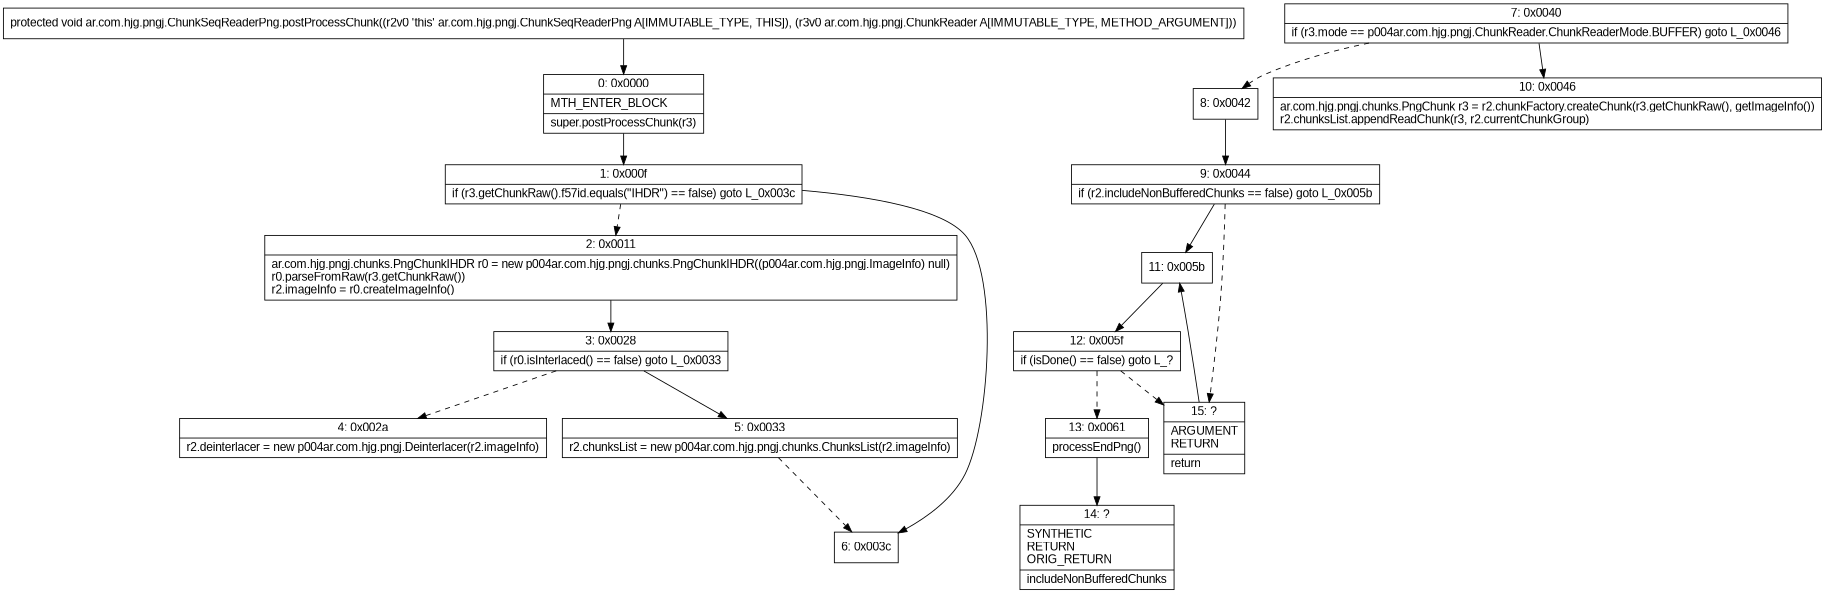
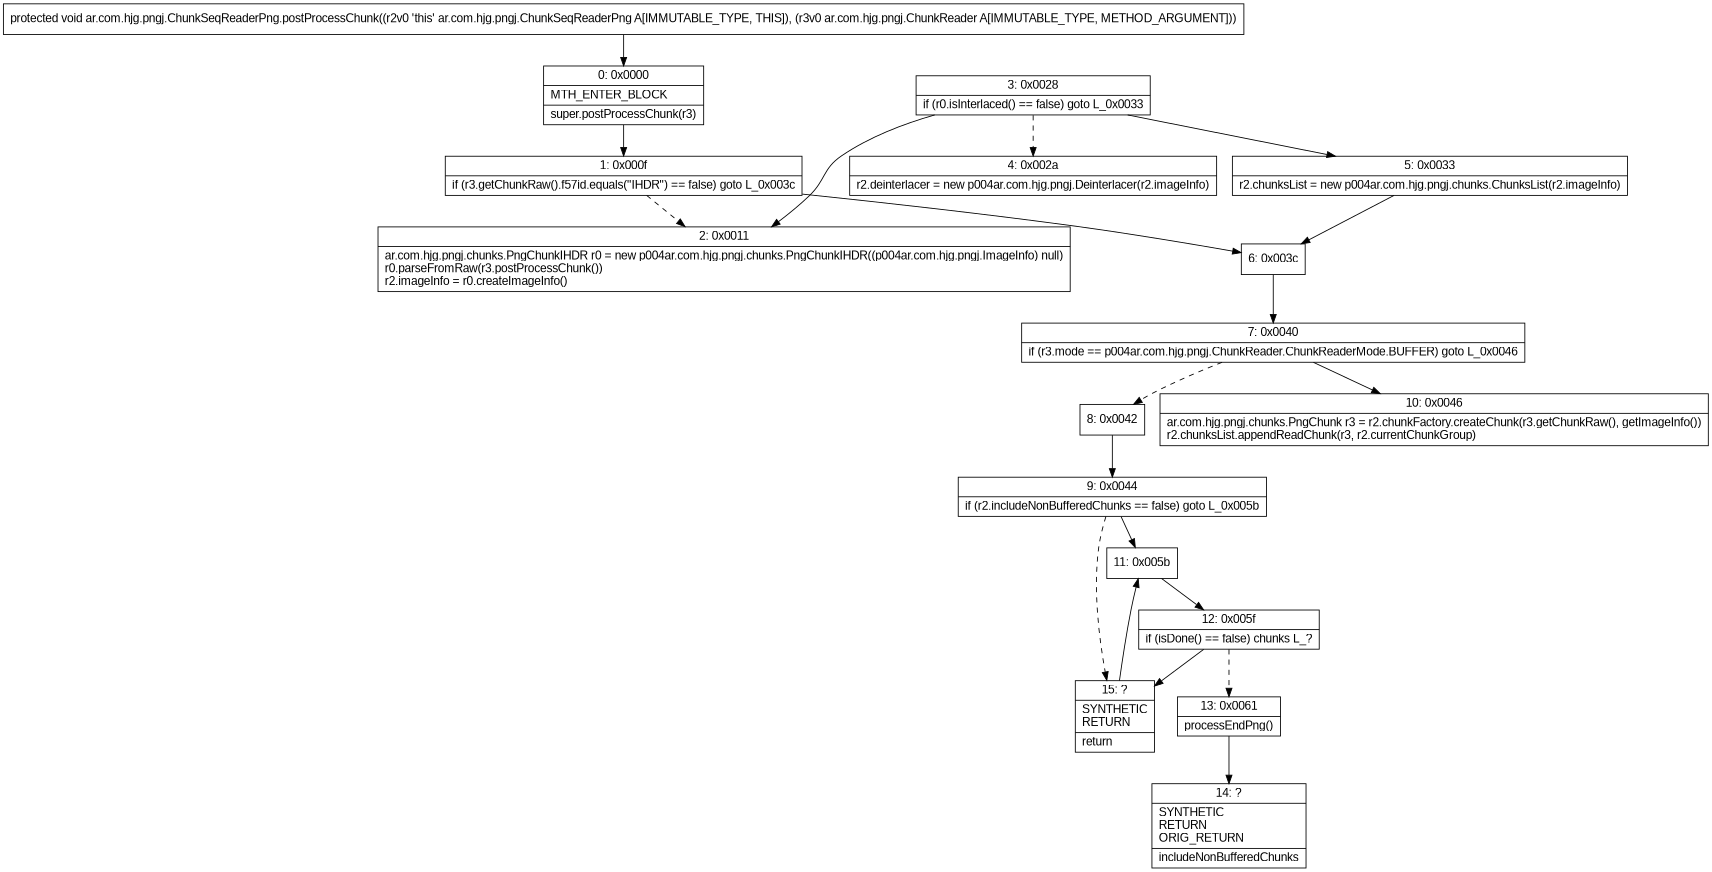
node "2: 0x0011": text "r0.parseFromRaw(r3.getChunkRaw())" -> "r0.parseFromRaw(r3.postProcessChunk())"
edge "6: 0x003c" -> "7: 0x0040": added
edge "2: 0x0011" -> "3: 0x0028": reversed
node "12: 0x005f": text "if (isDone() == false) goto L_?" -> "if (isDone() == false) chunks L_?"
edge "12: 0x005f" -> "15: ?": style dashed -> solid
node "15: ?": text "ARGUMENT" -> "SYNTHETIC"
edge "5: 0x0033" -> "6: 0x003c": style dashed -> solid
